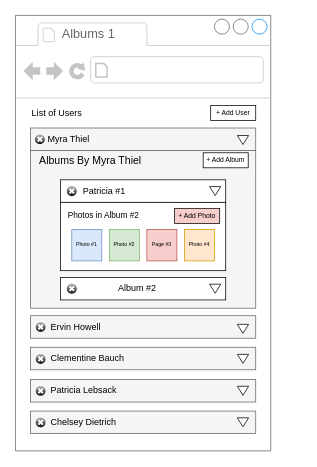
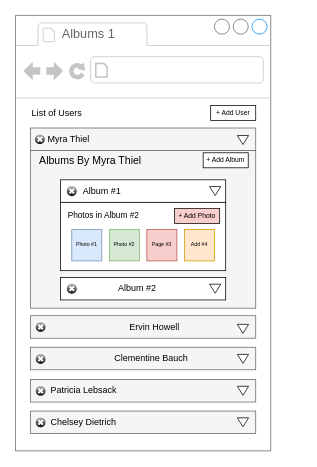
node "Patricia #1": label "Patricia #1" -> "Album #1"
node "Photo #4": label "Photo #4" -> "Add #4"
node "Ervin Howell": moved (87, 327) -> (165, 327)
node "Clementine Bauch": moved (90, 358) -> (154, 358)
